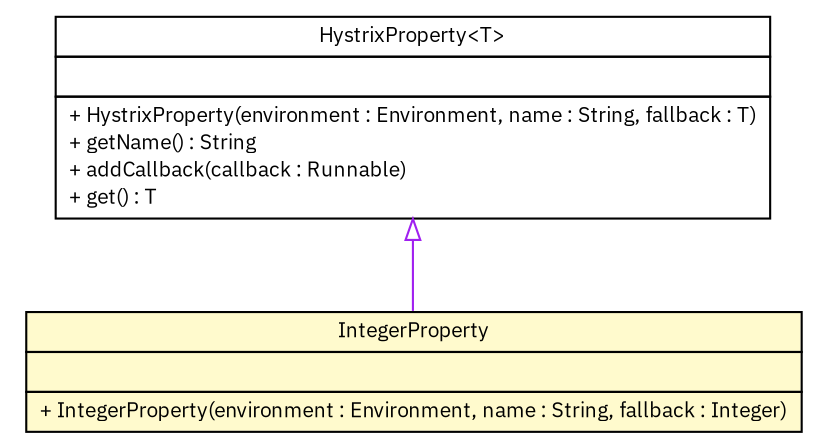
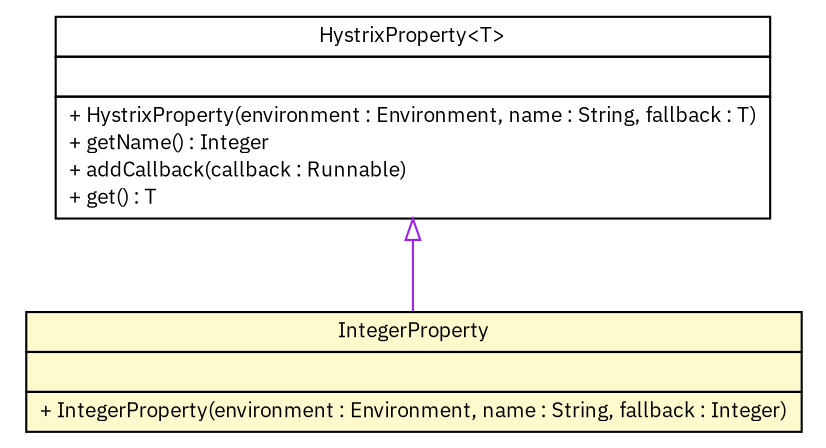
node "HystrixProperty<T>": text "+ getName() : String" -> "+ getName() : Integer"
